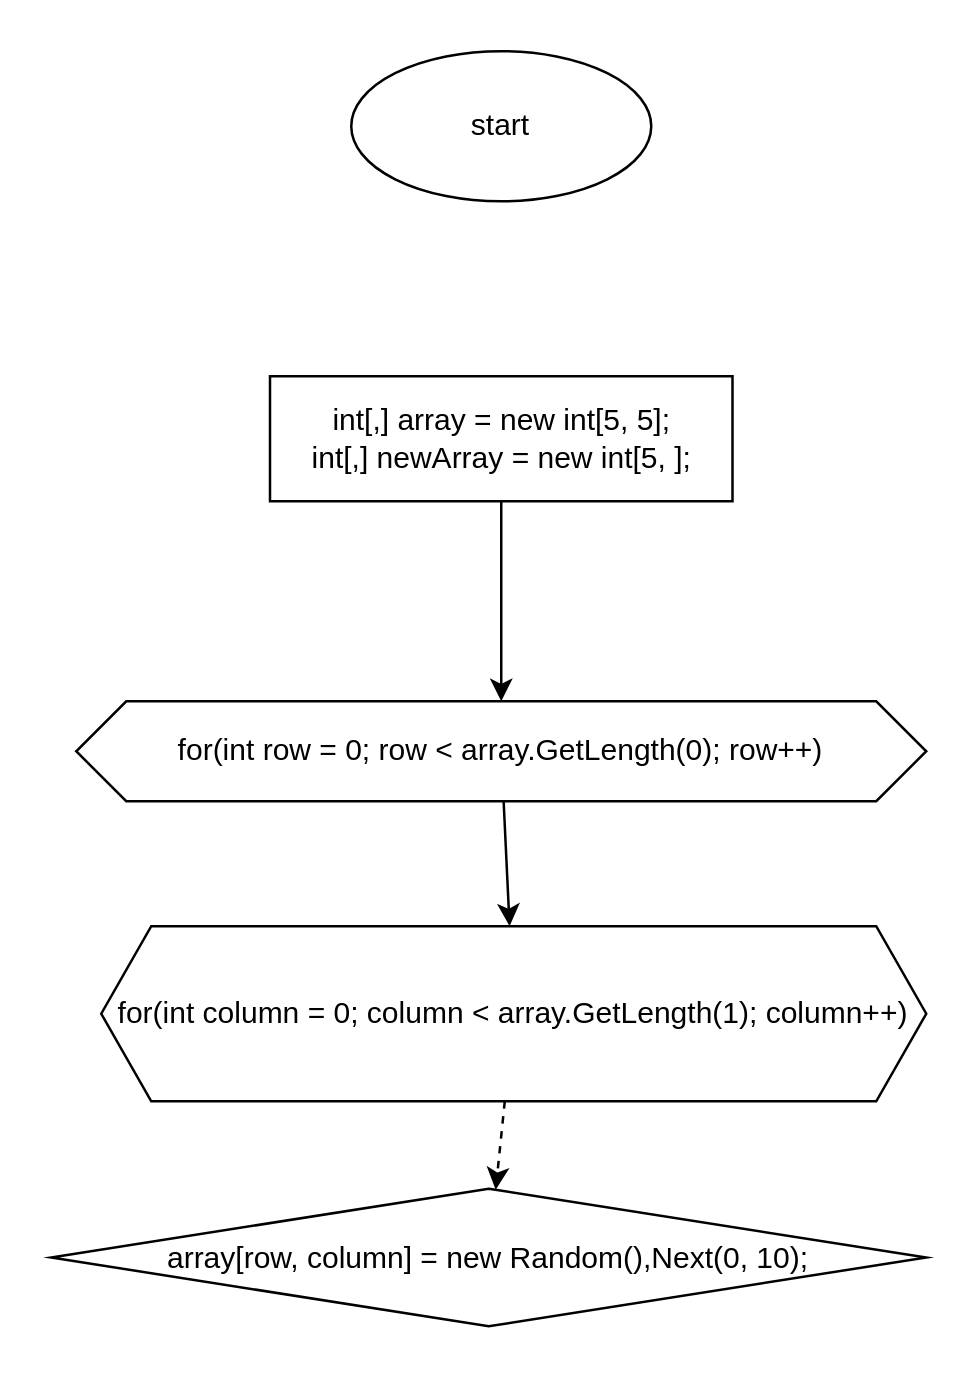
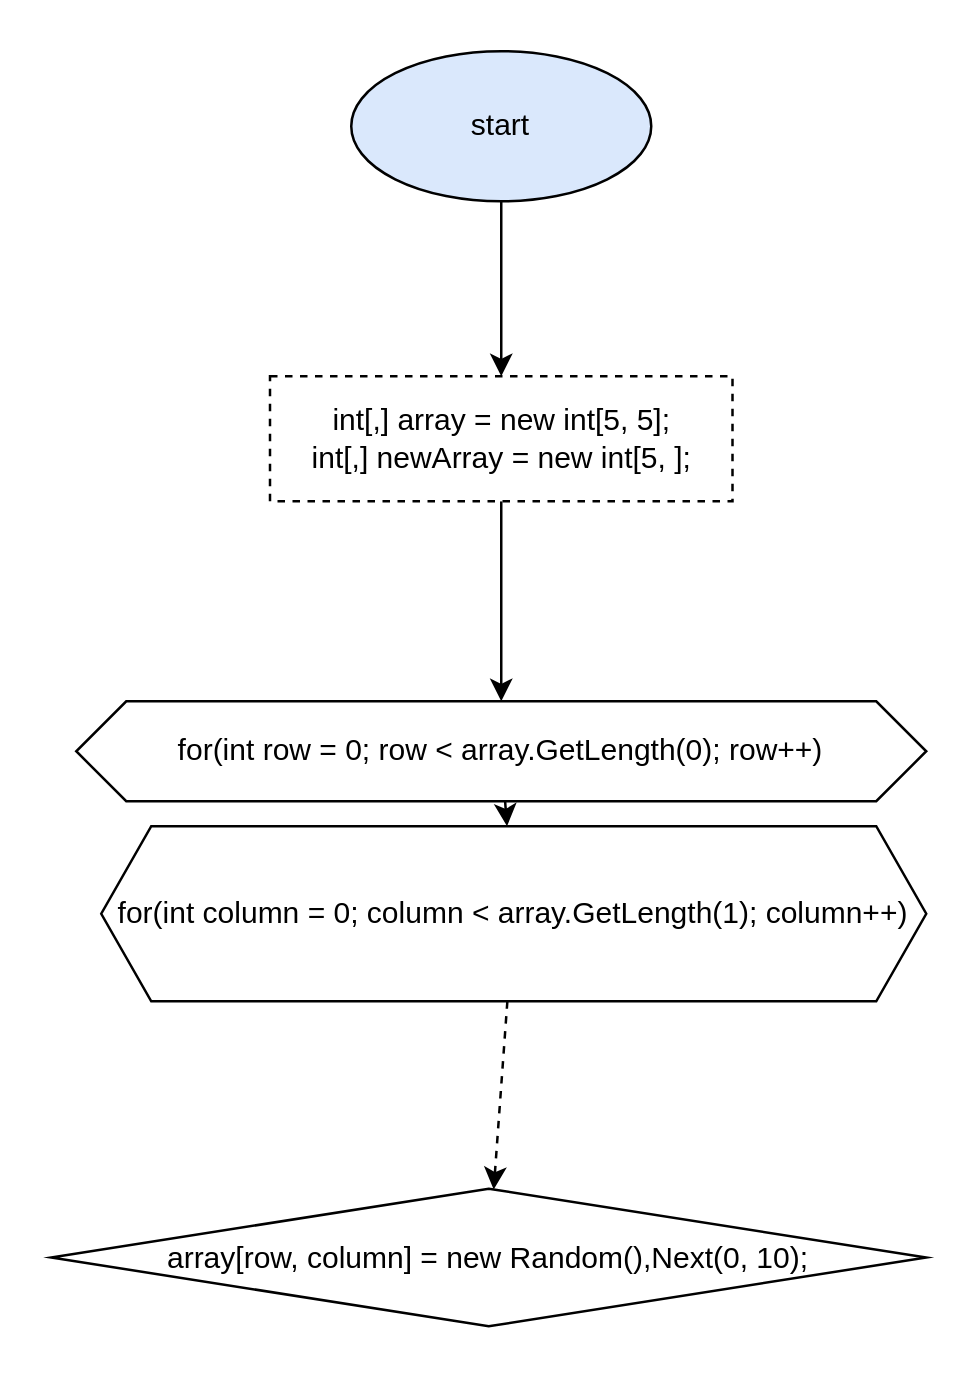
node "start": fillcolor #ffffff -> #dae8fc
edge "start" -> "int[,] array = new int[5, 5]; int[,] newArray = new int[5, ];": added
node "int[,] array = new int[5, 5]; int[,] newArray = new int[5, ];": style solid -> dashed
node "for(int column = 0; column < array.GetLength(1); column++)": moved (514, 1014) -> (514, 914)
